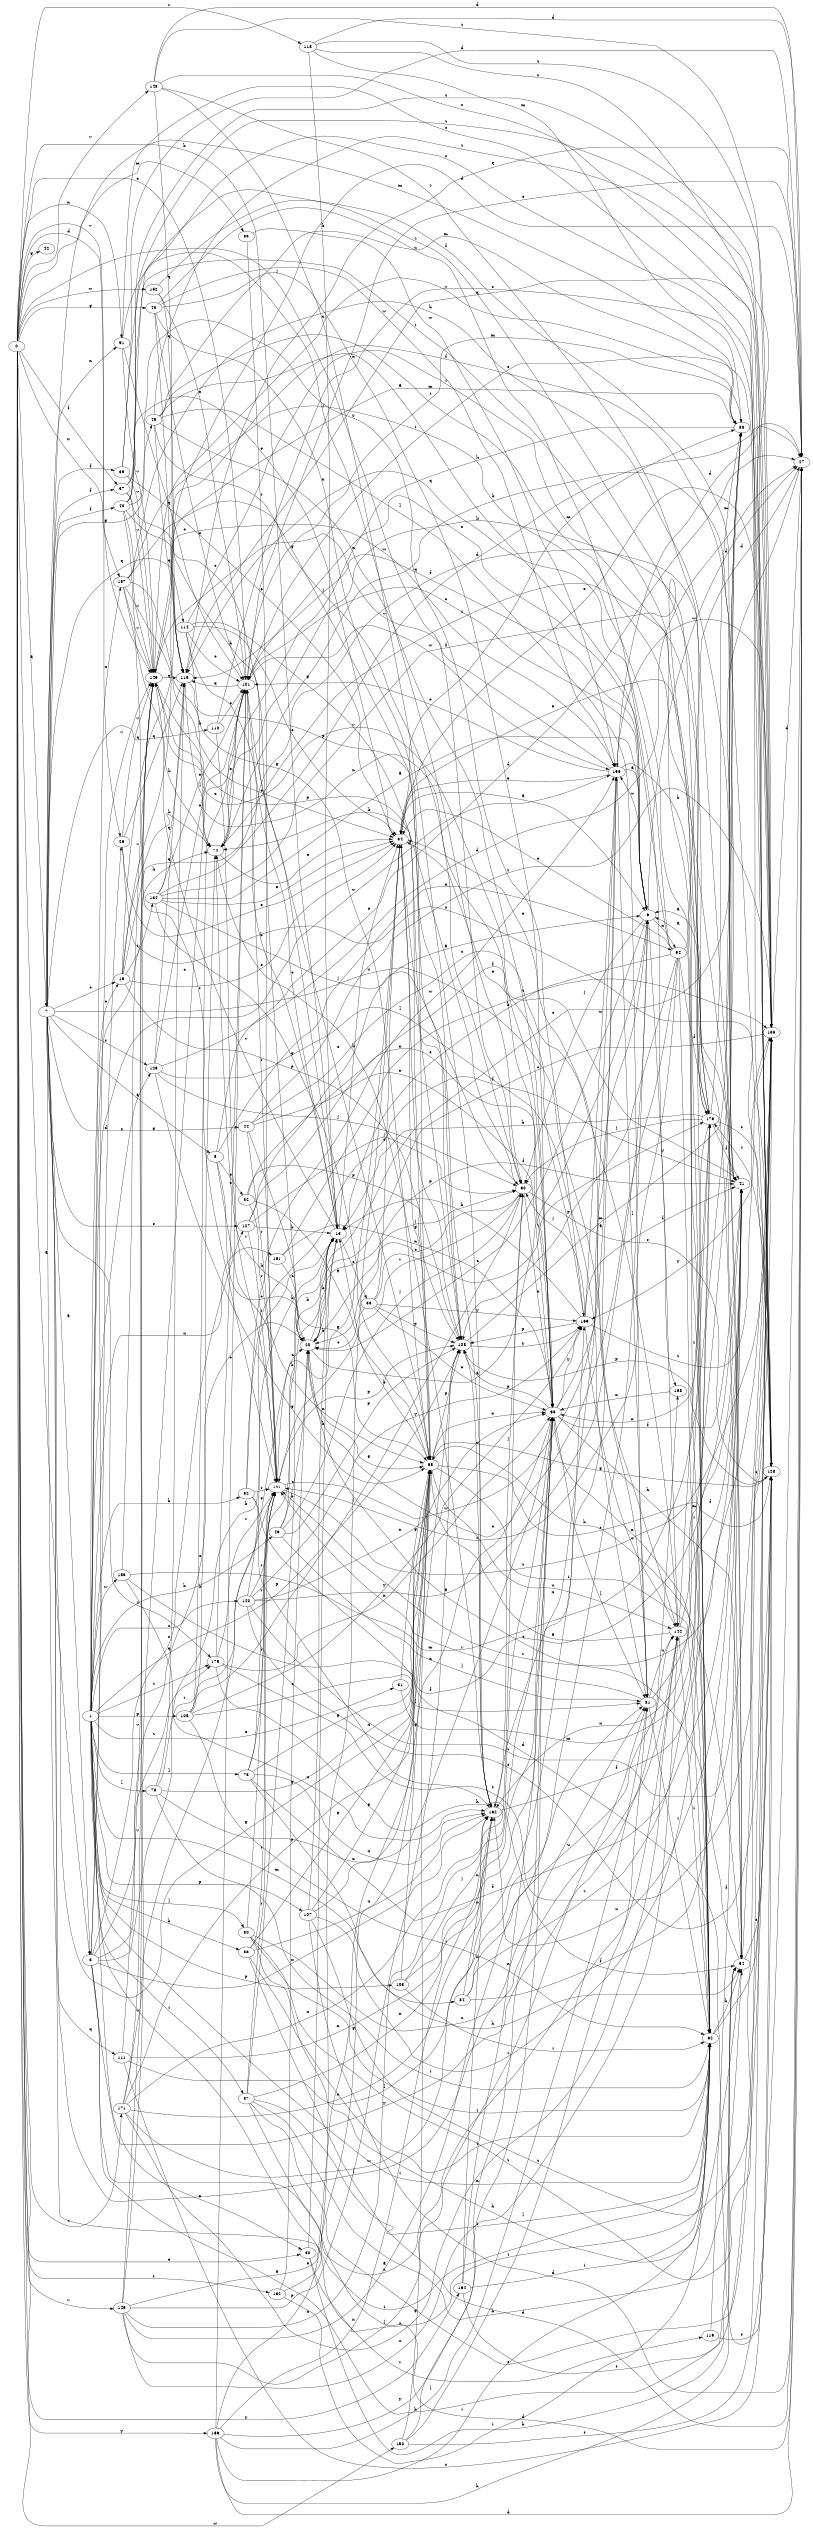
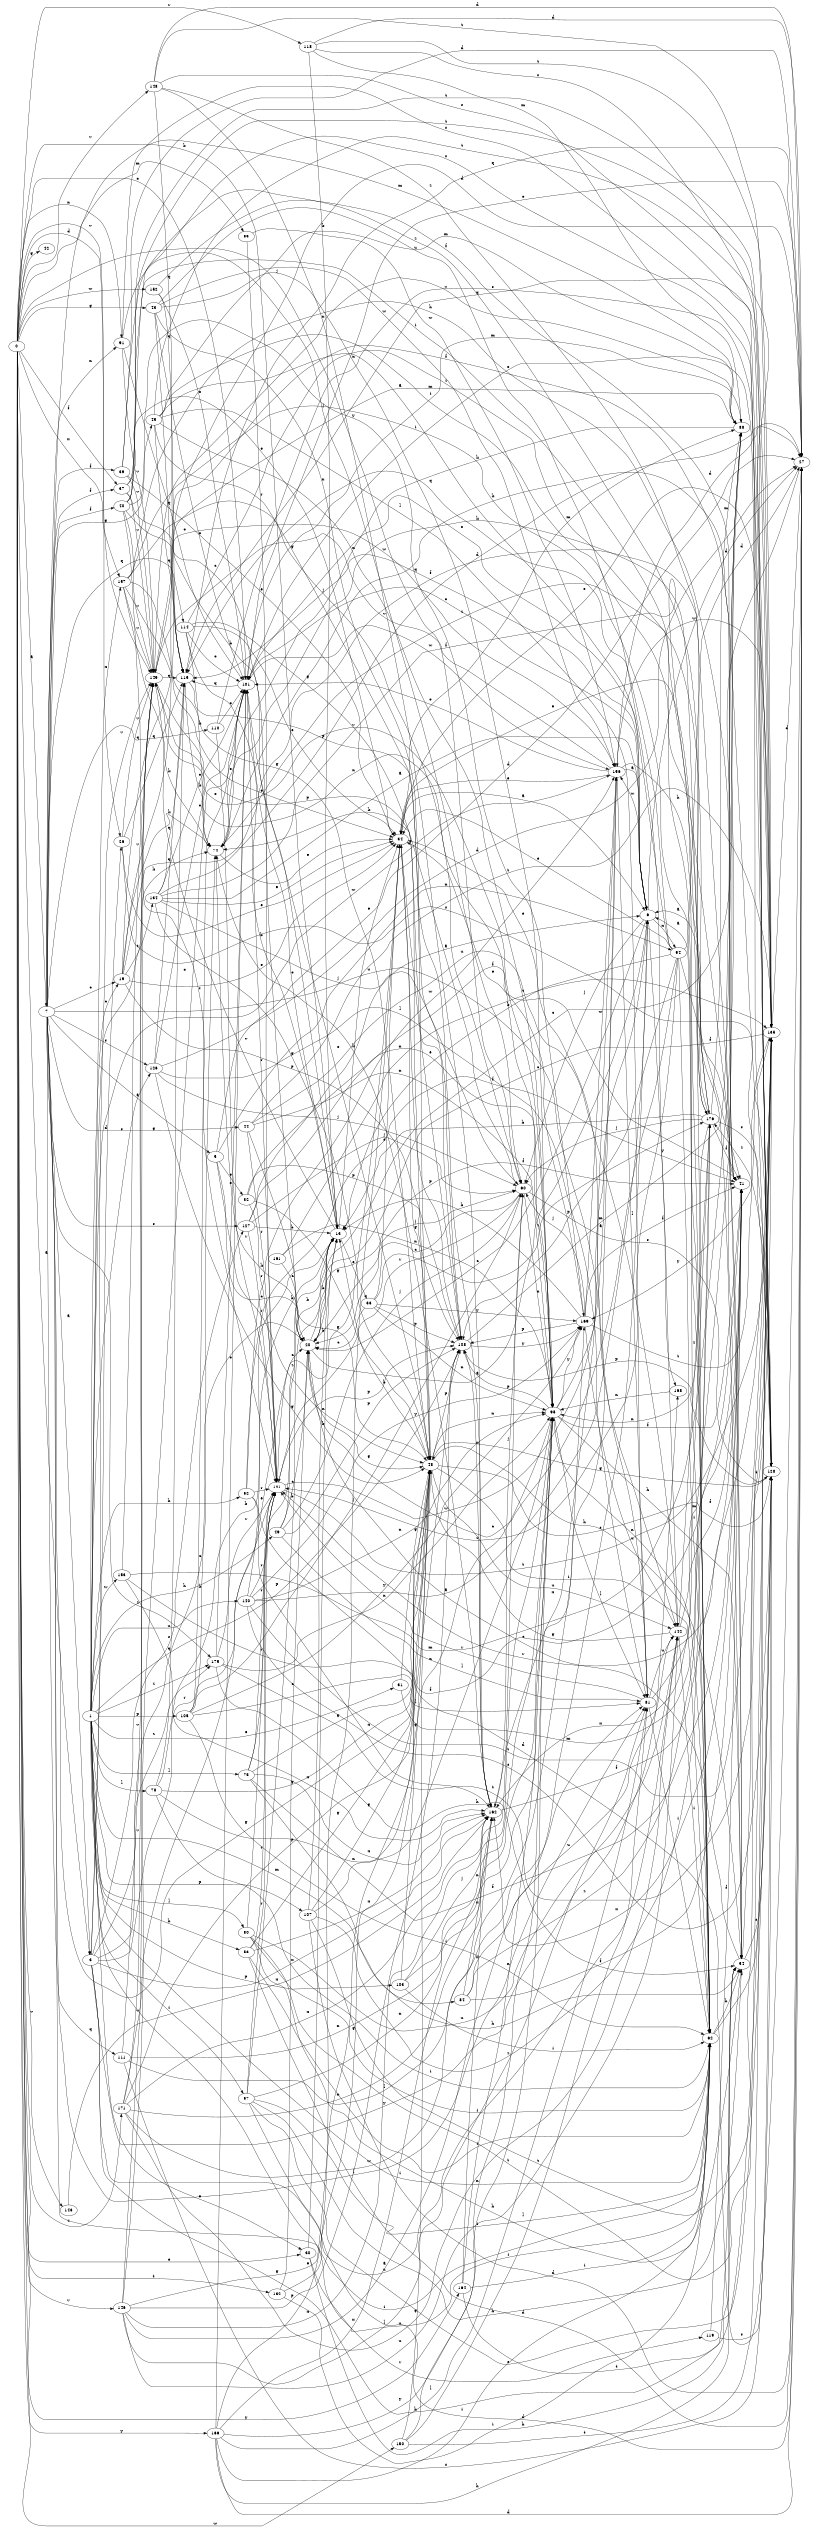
edge "115" -> "74": label "l" -> "k"
edge "94" -> "176": now "94" -> "41"
edge "75" -> "13": label "b" -> "z"
edge "1" -> "161": removed, label "x"
node "68": label "68" -> "48"
node "143": added
